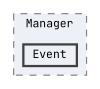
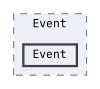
cluster "Manager": label "Manager" -> "Event"
